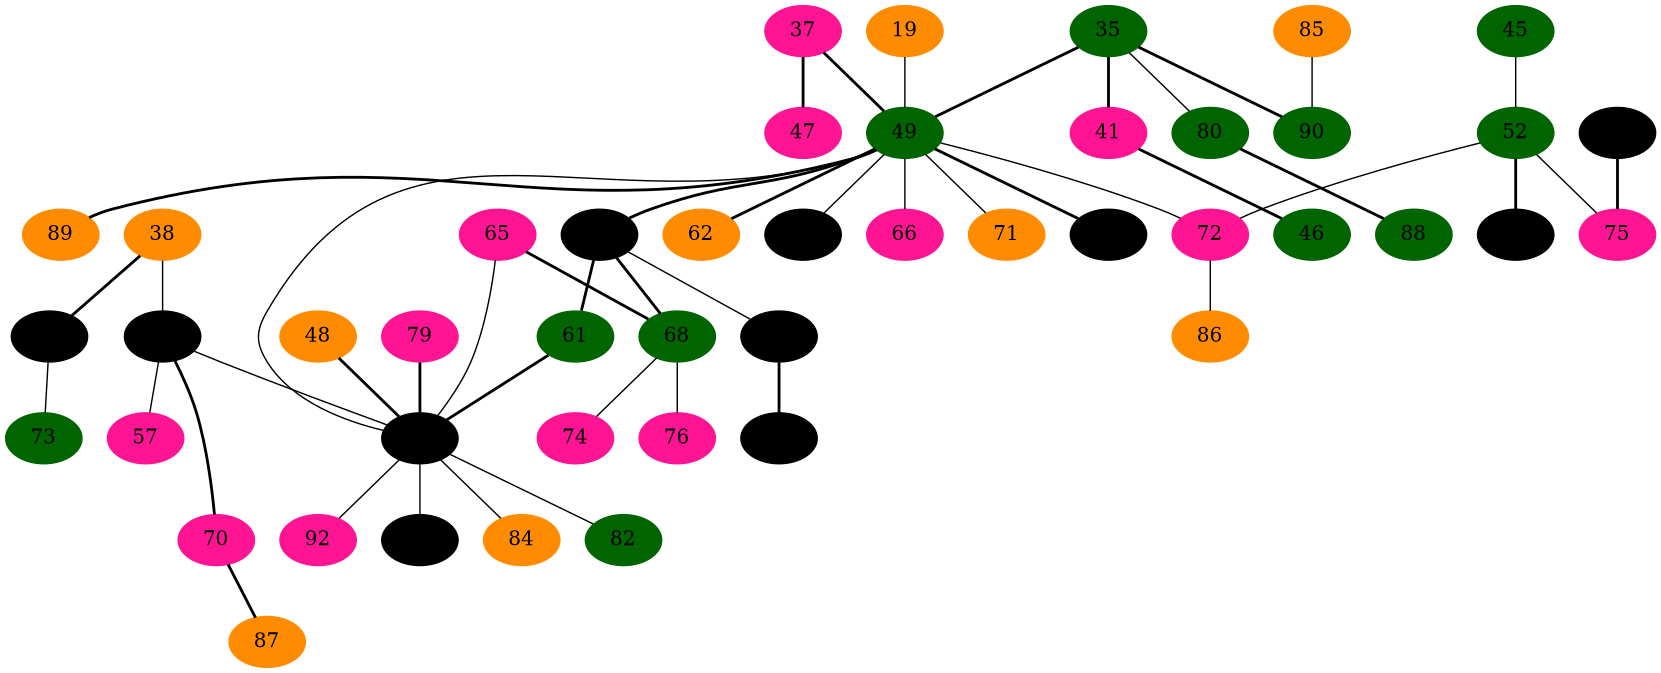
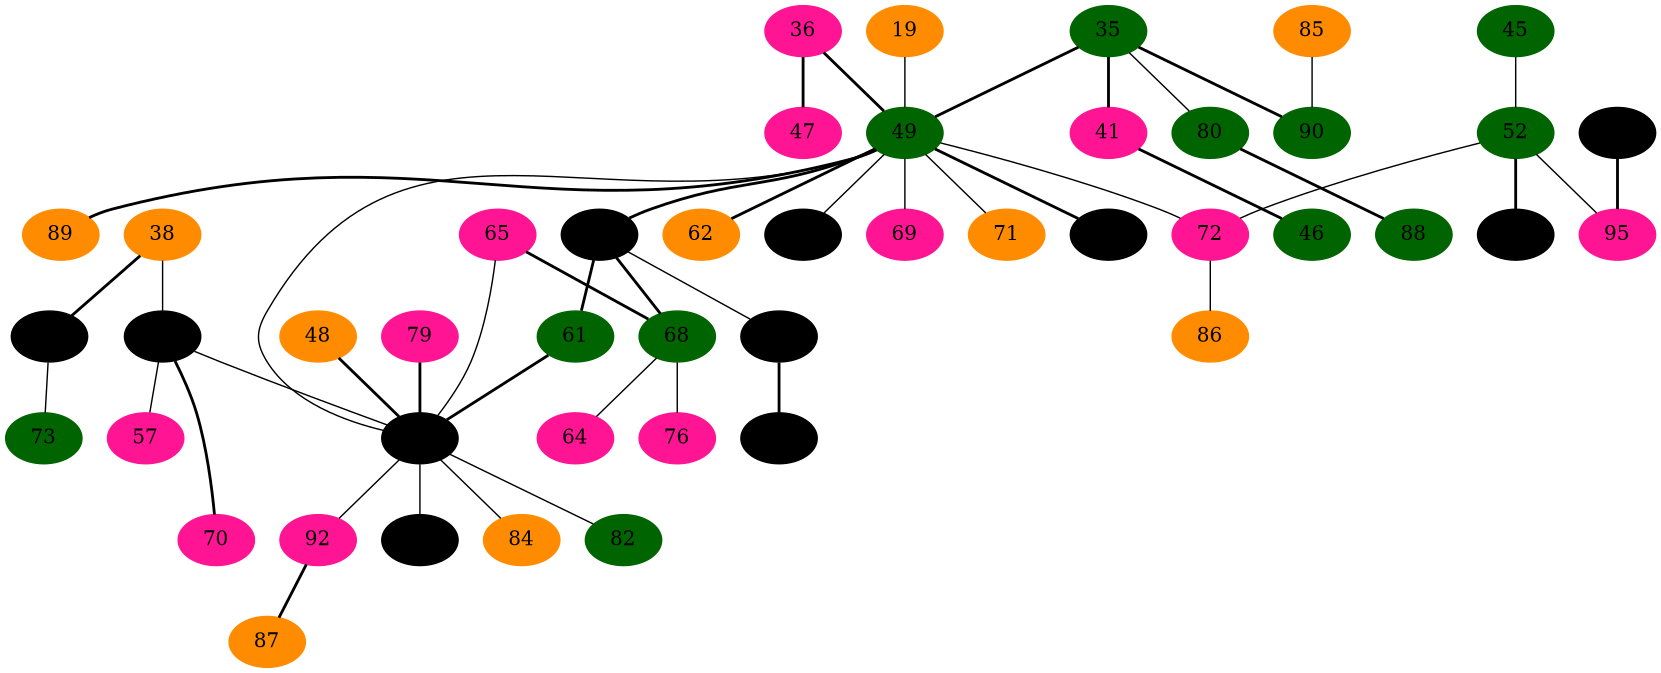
node "37": label "37" -> "36"
node "66": label "66" -> "69"
node "75": label "75" -> "95"
node "74": label "74" -> "64"
edge "70" -- "87": now "92" -- "87"
